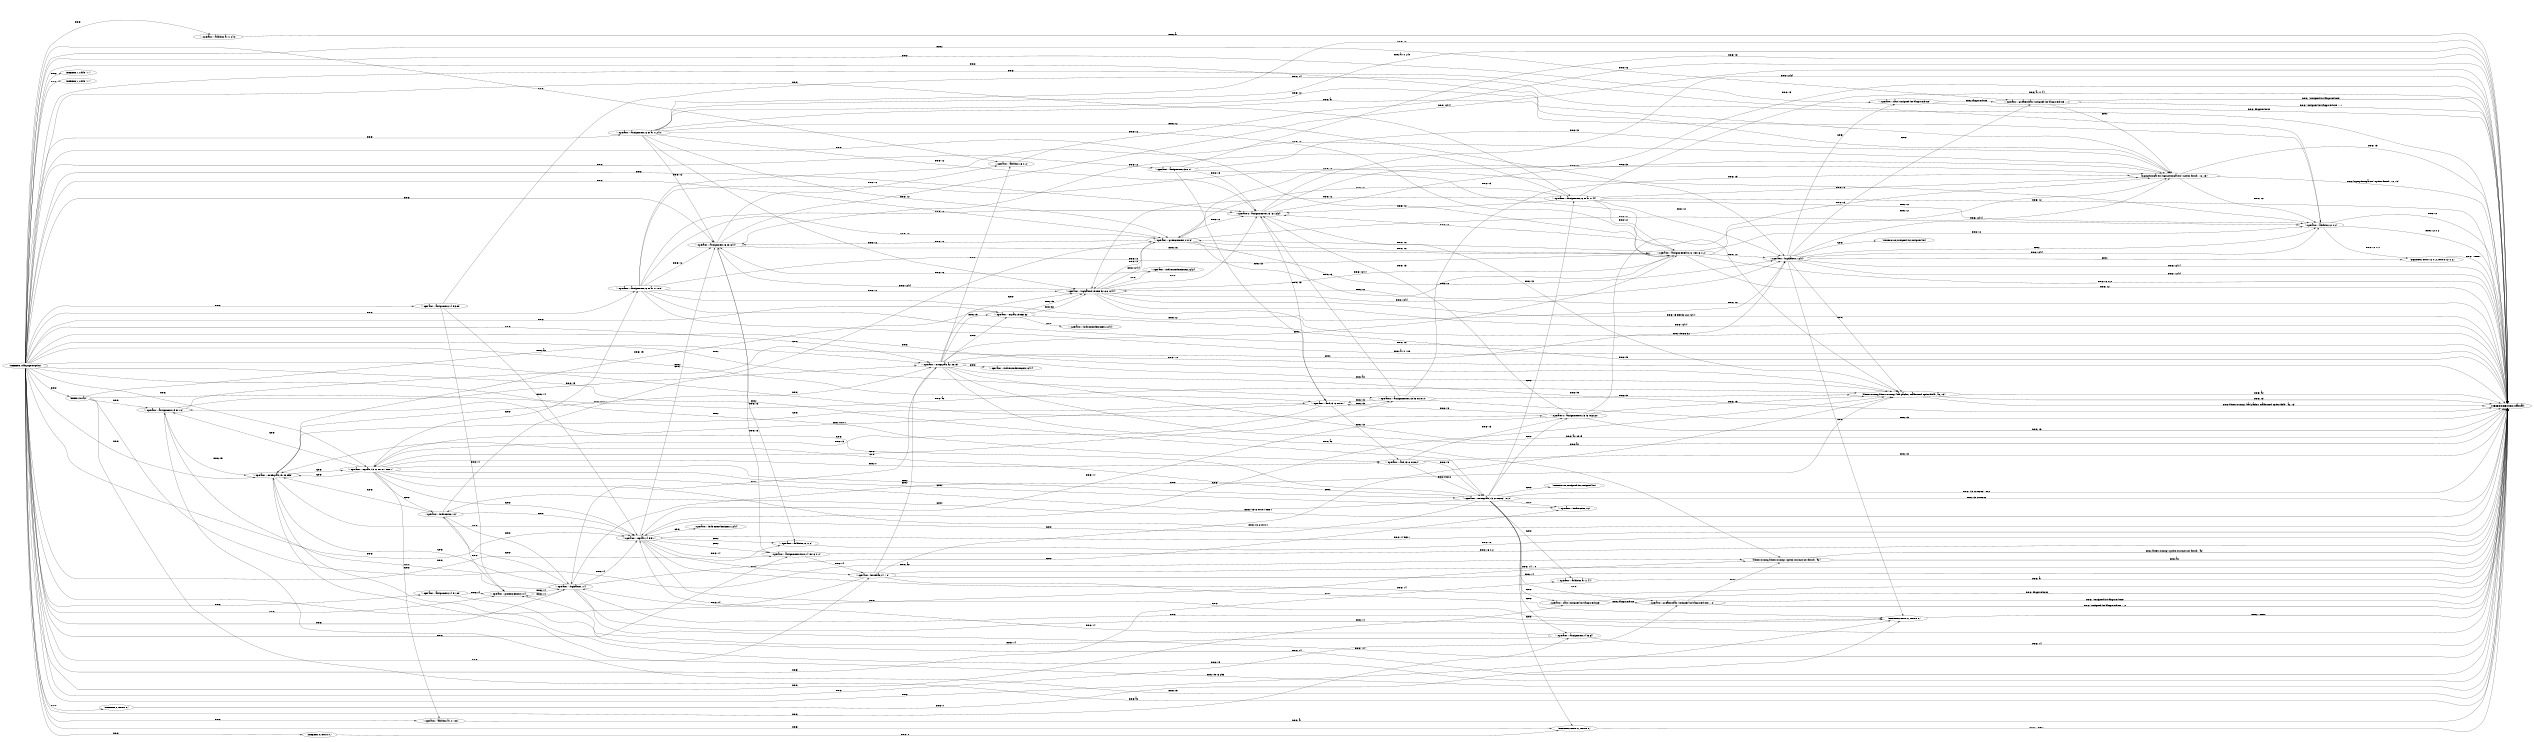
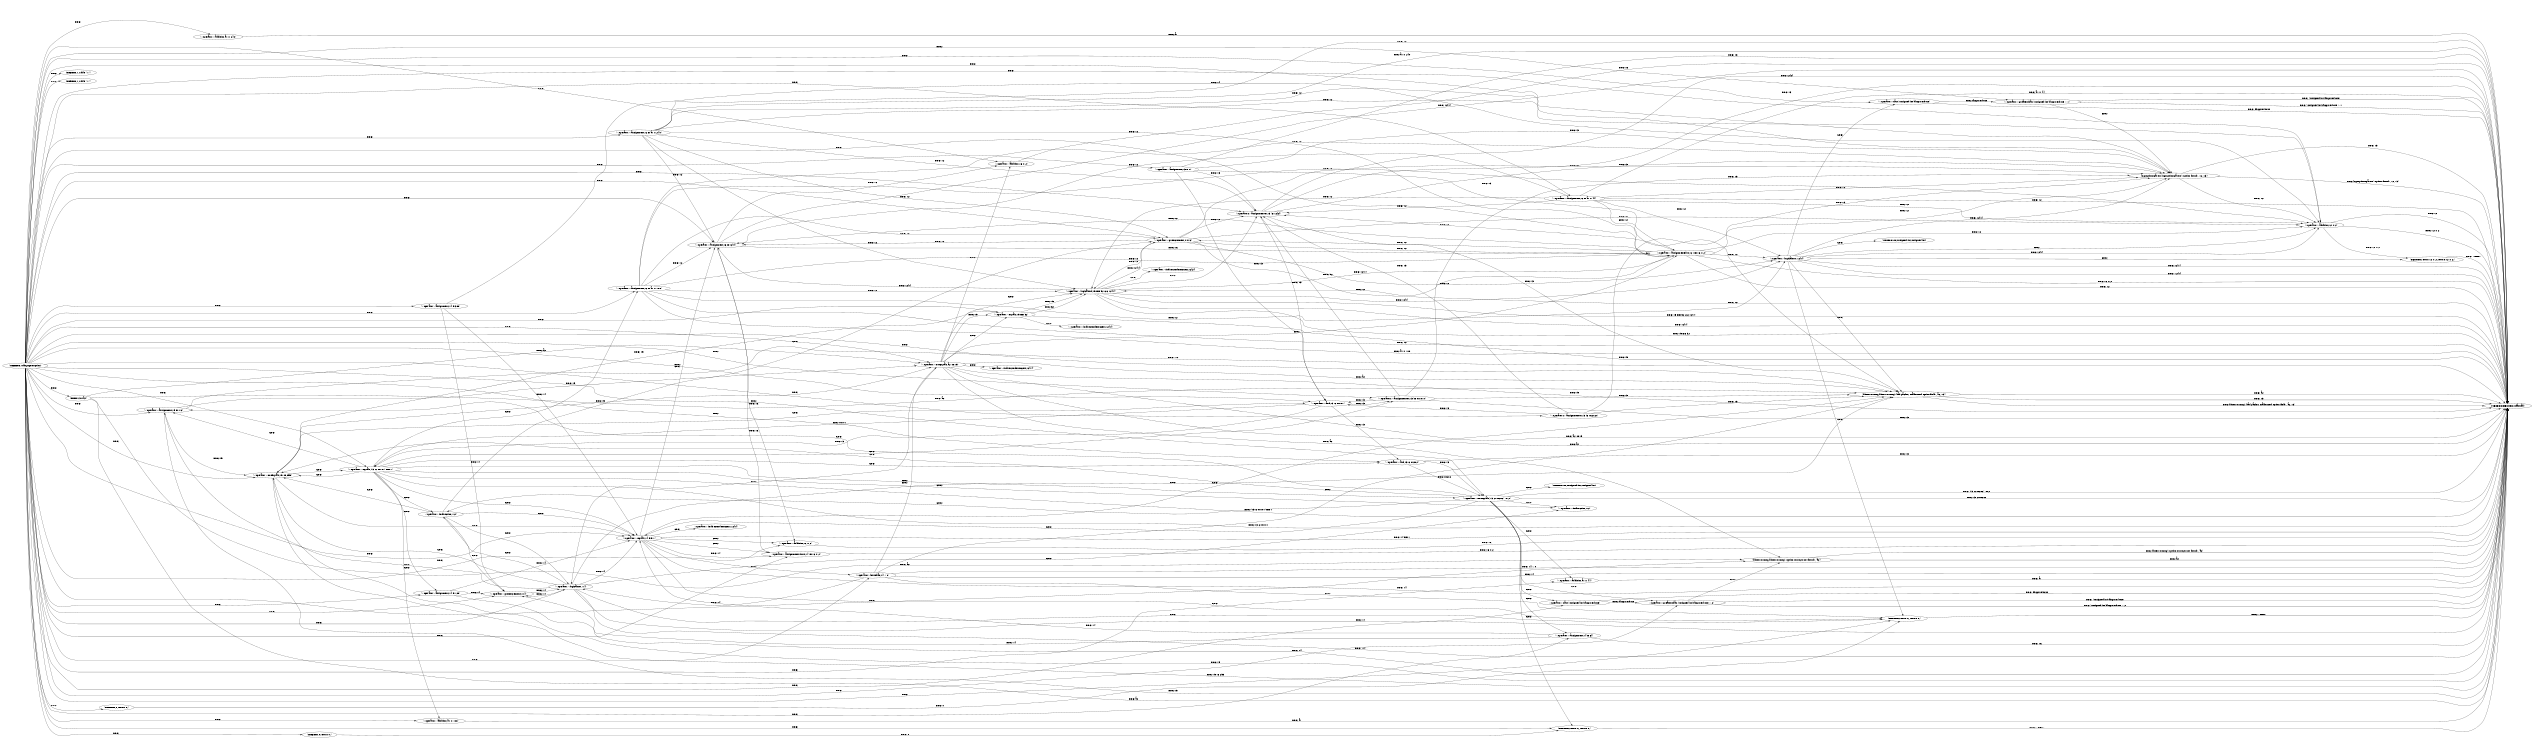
edge "(<operator>.assignment,v4 = 388)" -> "(METHOD_RETURN,__fastcall)": now "(<operator>.assignment,v4 = 388)" -> "(<operator>.addition,v2 + 2)"
edge "(<operator>.assignment,v2 = a1 + 240)" -> "(<operator>.addition,v2 + 2)": label "DDG: a1" -> "DDG: v2"
edge "(<operator>.assignment,v2 = a1 + 240)" -> "(<operator>.logicalNot,!v2[1])": removed, label "DDG: v2"
edge "(<operator>.logicalNot,!v2[1])" -> "(<operator>.greaterThan,(unsigned int)dhcp_verbose > 1)": removed, label "CDG:"
edge "(<operator>.assignment,v2 = a1 + 44)" -> "(<operator>.preIncrement,++v2)": removed, label "DDG: v2"
edge "(<operator>.assignment,v2 = a1 + 108)" -> "(<operators>.assignmentOr,v3 |= v2[2])": removed, label "DDG: v2"
edge "(<operator>.assignment,v2 = a1 + 44)" -> "(<operator>.assignmentPlus,v2 += v6 + 2)": label "DDG: v2" -> "CDG: v2"
edge "(<operator>.indirectIndexAccess,v2[2])" -> "(<operator>.assignment,v6 = v2[1])": now "(<operator>.assignmentPlus,v2 += v6 + 2)" -> "(<operator>.assignment,v6 = v2[1])"
edge "(<operators>.assignmentOr,v3 |= 0x101u)" -> "(<operators>.assignmentOr,v3 |= v2[2])": label "DDG: v3" -> "DDG: 52"
edge "(<operator>.notEquals,a2 != v5)" -> "(<operator>.logicalNot,!v2[1])": removed, label "CDG:"
edge "(<operator>.notEquals,(v3 & 0x202) != 2)" -> "(<operator>.assignment,v2 = a1 + 44)": removed, label "CDG:"
edge "(<operator>.notEquals,v5 != 255)" -> "(<operator>.notEquals,a2 != v5)": label "DDG: 0x101" -> "DDG: v5"
edge "(PARAM,int a2)" -> "(<operator>.assignment,v5 = *v2)": now "(METHOD,udhcp_get_option)" -> "(<operator>.assignment,v5 = *v2)"
edge "(<operators>.assignmentOr,v3 |= 0x202u)" -> "(METHOD_RETURN,__fastcall)": removed, label "DDG: v3"
edge "(<operator>.and,v3 & 0x202)" -> "(<operators>.assignmentOr,v3 |= 0x202u)": removed, label "DDG: v3"
edge "(<operator>.notEquals,(v3 & 0x202) != 2)" -> "(<operators>.assignmentOr,v3 |= 0x202u)": removed, label "CDG:"
edge "(<operator>.equals,(v3 & 0x101) == 1)" -> "(<operator>.and,v3 & 0x202)": label "DDG: 0" -> "CDG: "
edge "(<operators>.assignmentOr,v3 |= 0x202u)" -> "(<operator>.equals,v4 == 1)": now "(<operator>.assignment,v4 = 128)" -> "(<operator>.equals,v4 == 1)"
edge "(<operator>.equals,(v3 & 0x101) == 1)" -> "(<operator>.assignment,v4 = 128)": added, label "CDG:"
edge "(<operator>.assignmentMinus,v4 -= v6 + 2)" -> "(<operator>.lessThan,v4 < 0)": removed, label "DDG: v4"
edge "(<operator>.assignment,v4 = 64)" -> "(METHOD_RETURN,__fastcall)": label "DDG: v4" -> "DDG: v6"
